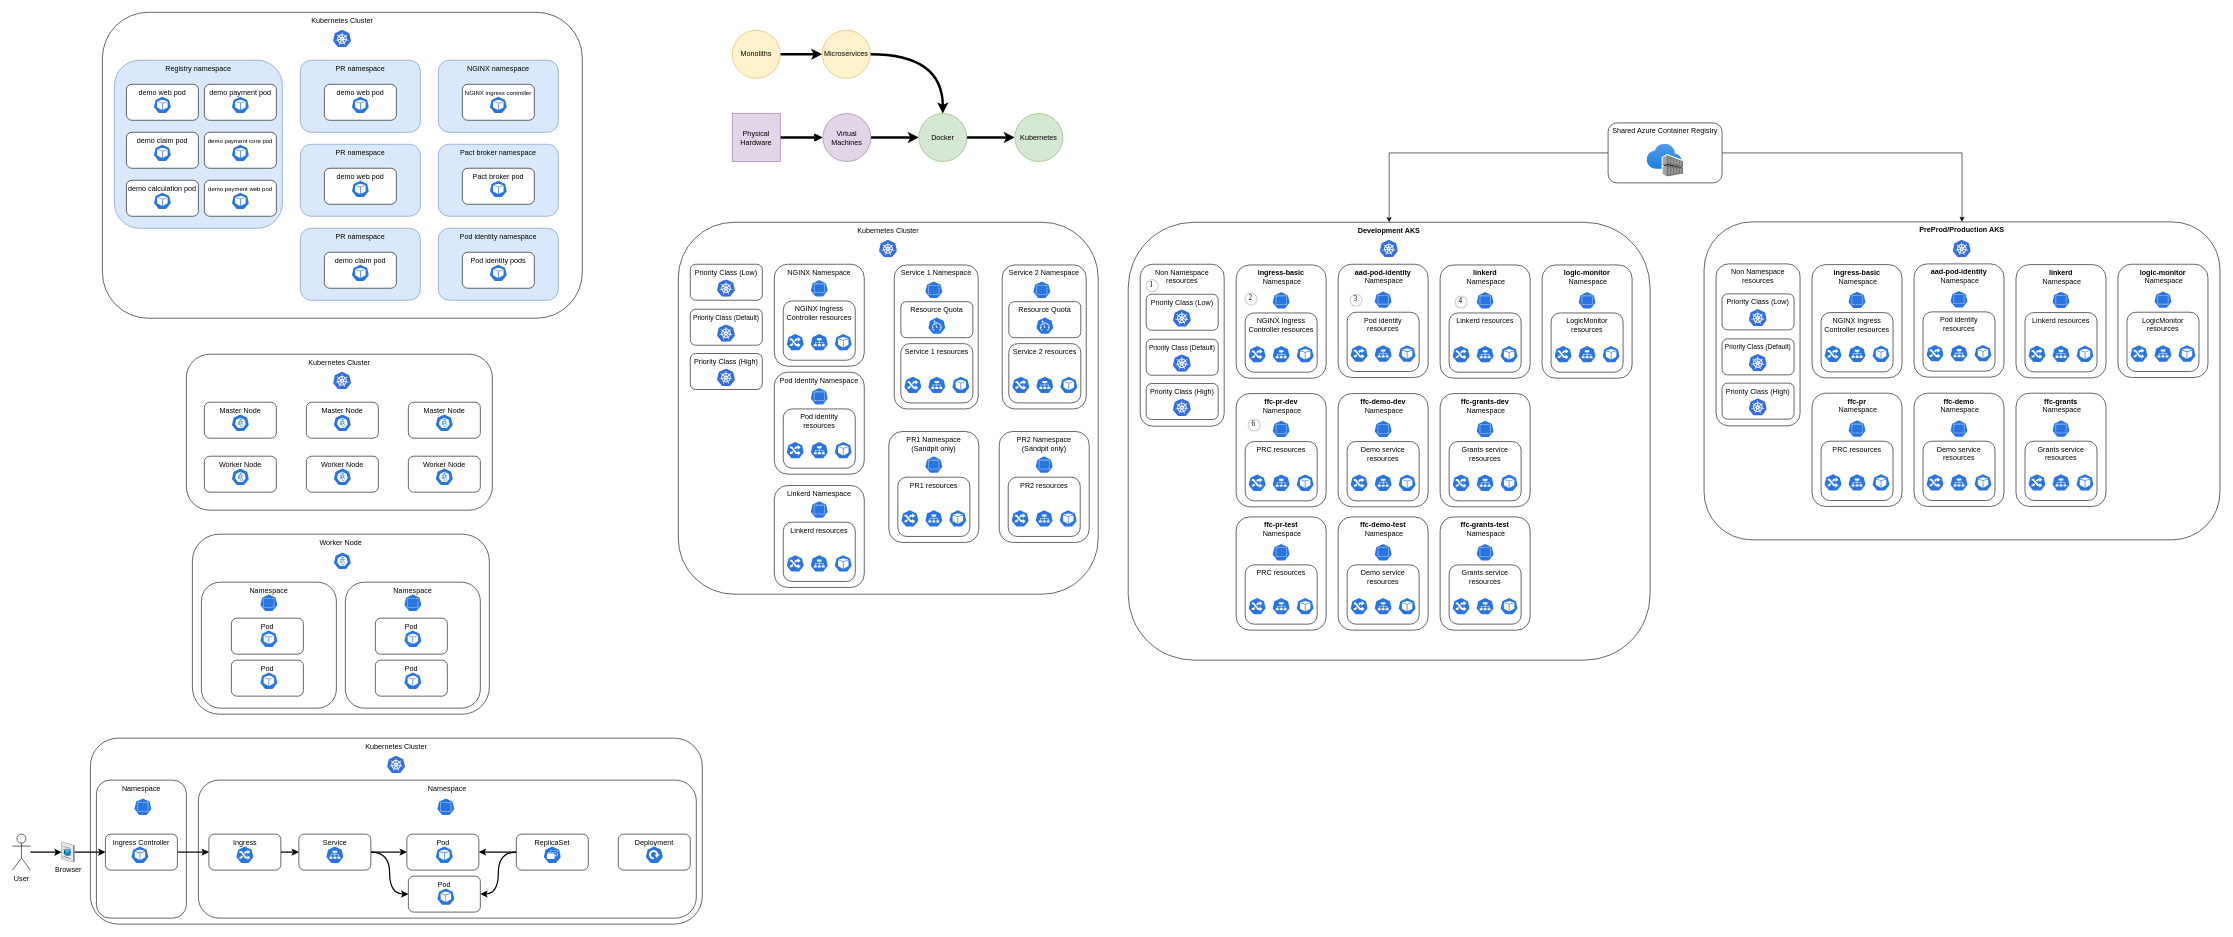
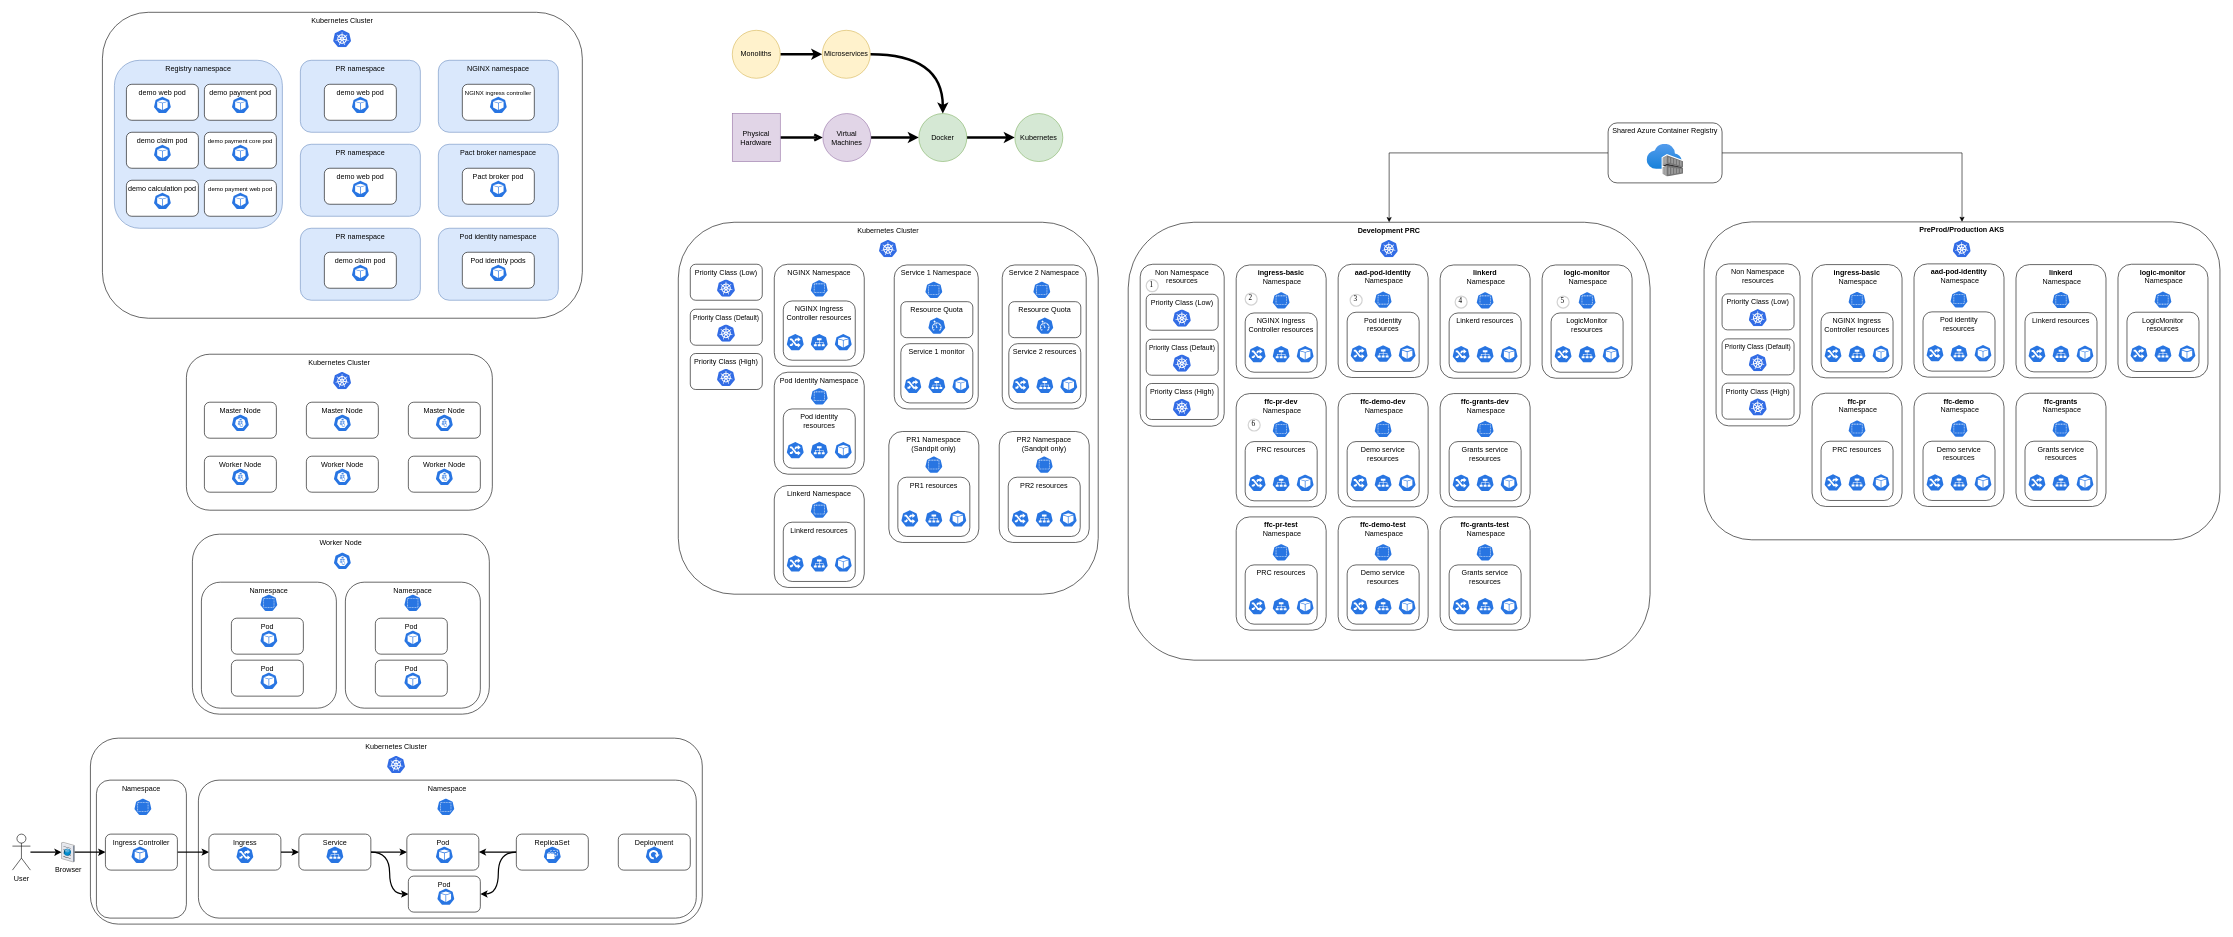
node "Development AKS": label "Development AKS" -> "Development PRC"
node "5": added
node "Service 1 resources": label "Service 1 resources" -> "Service 1 monitor"
